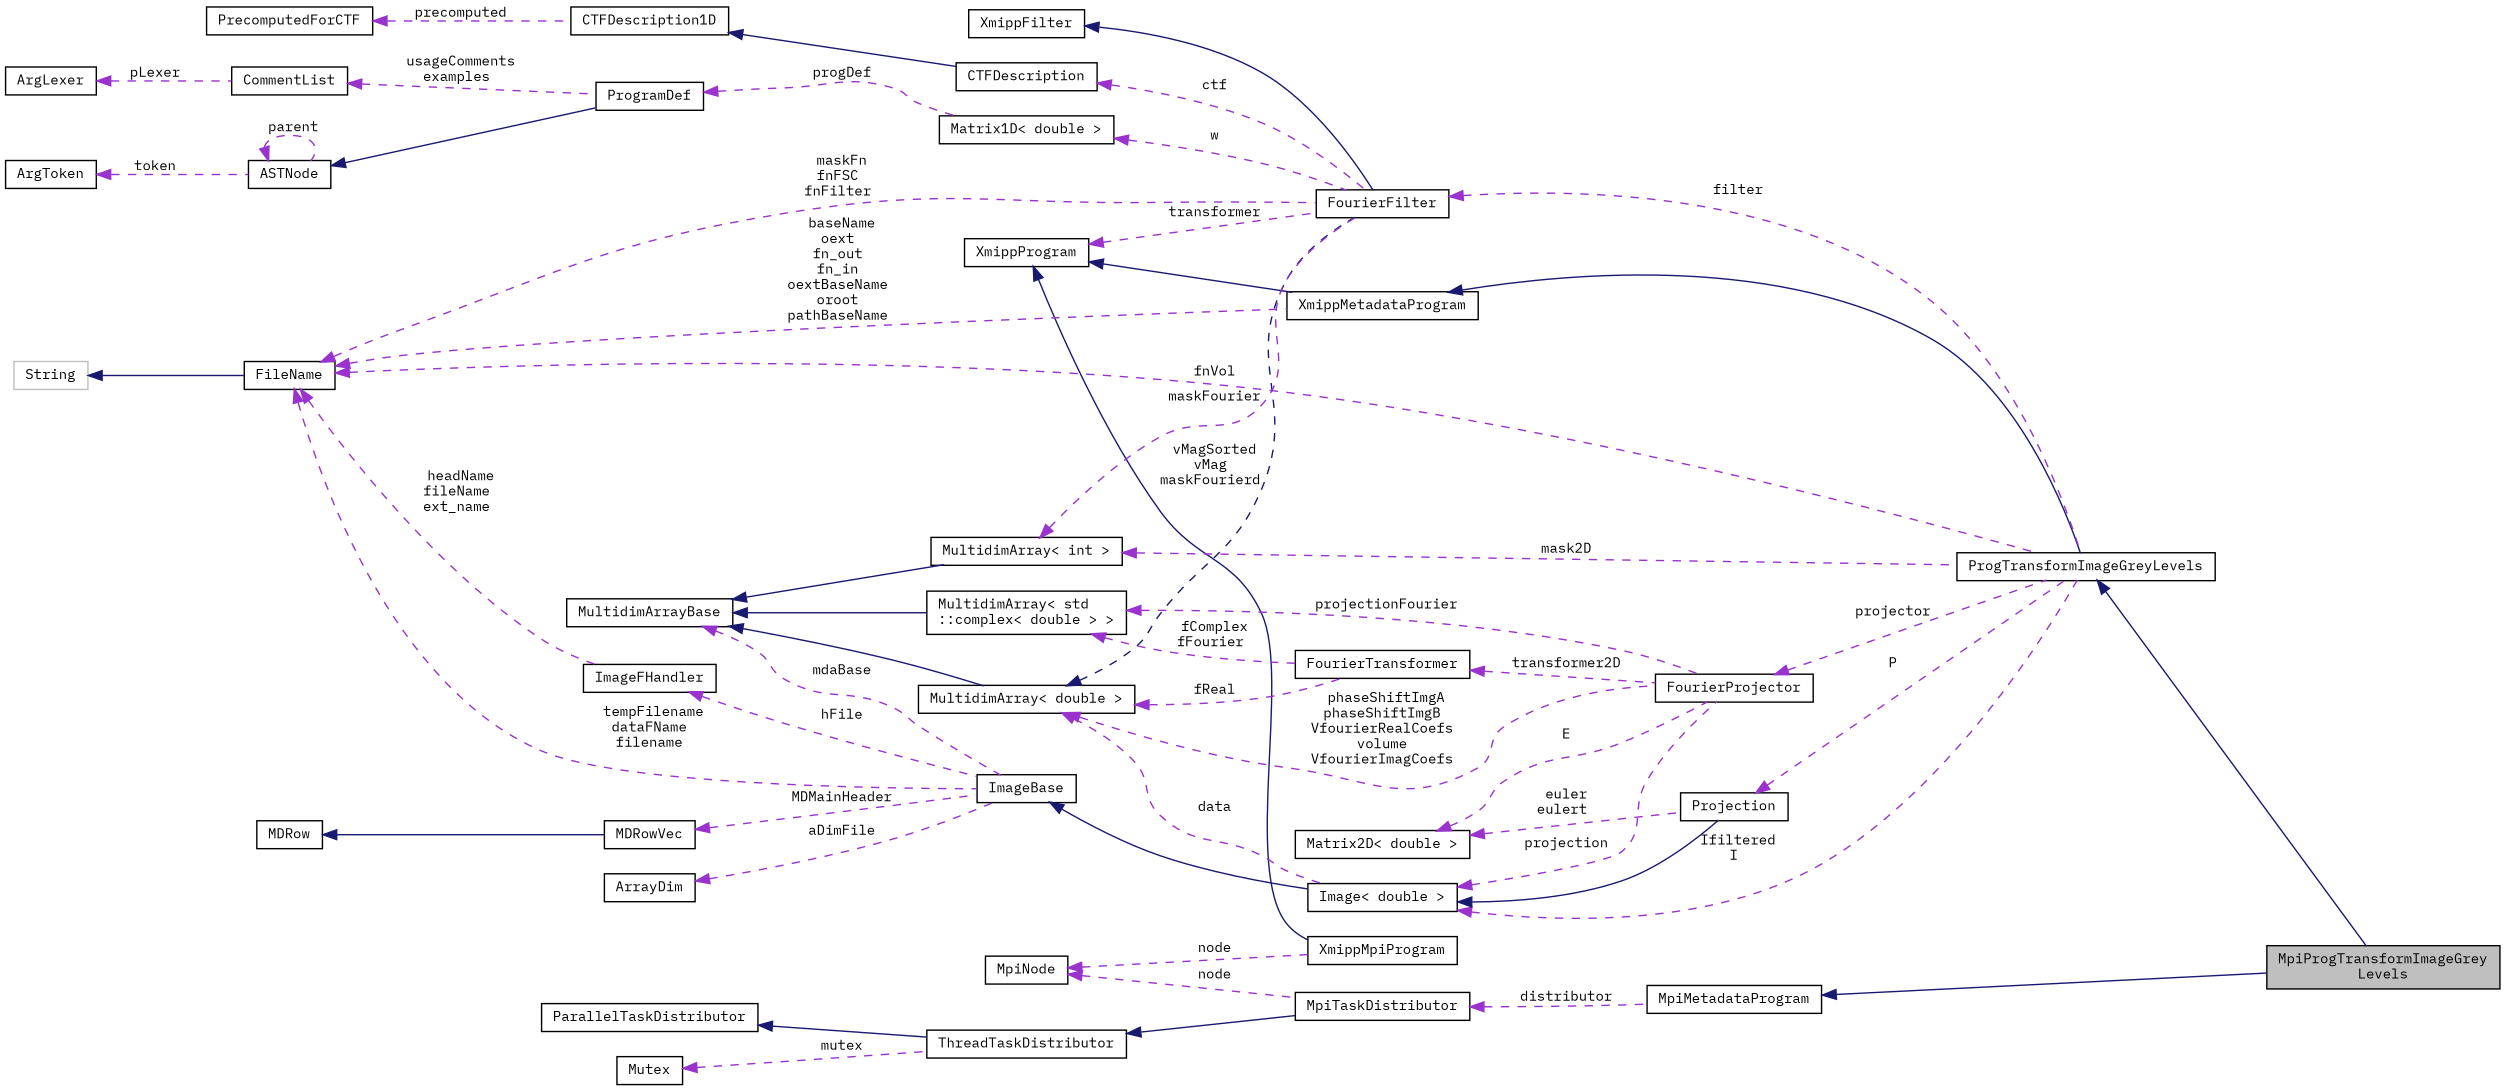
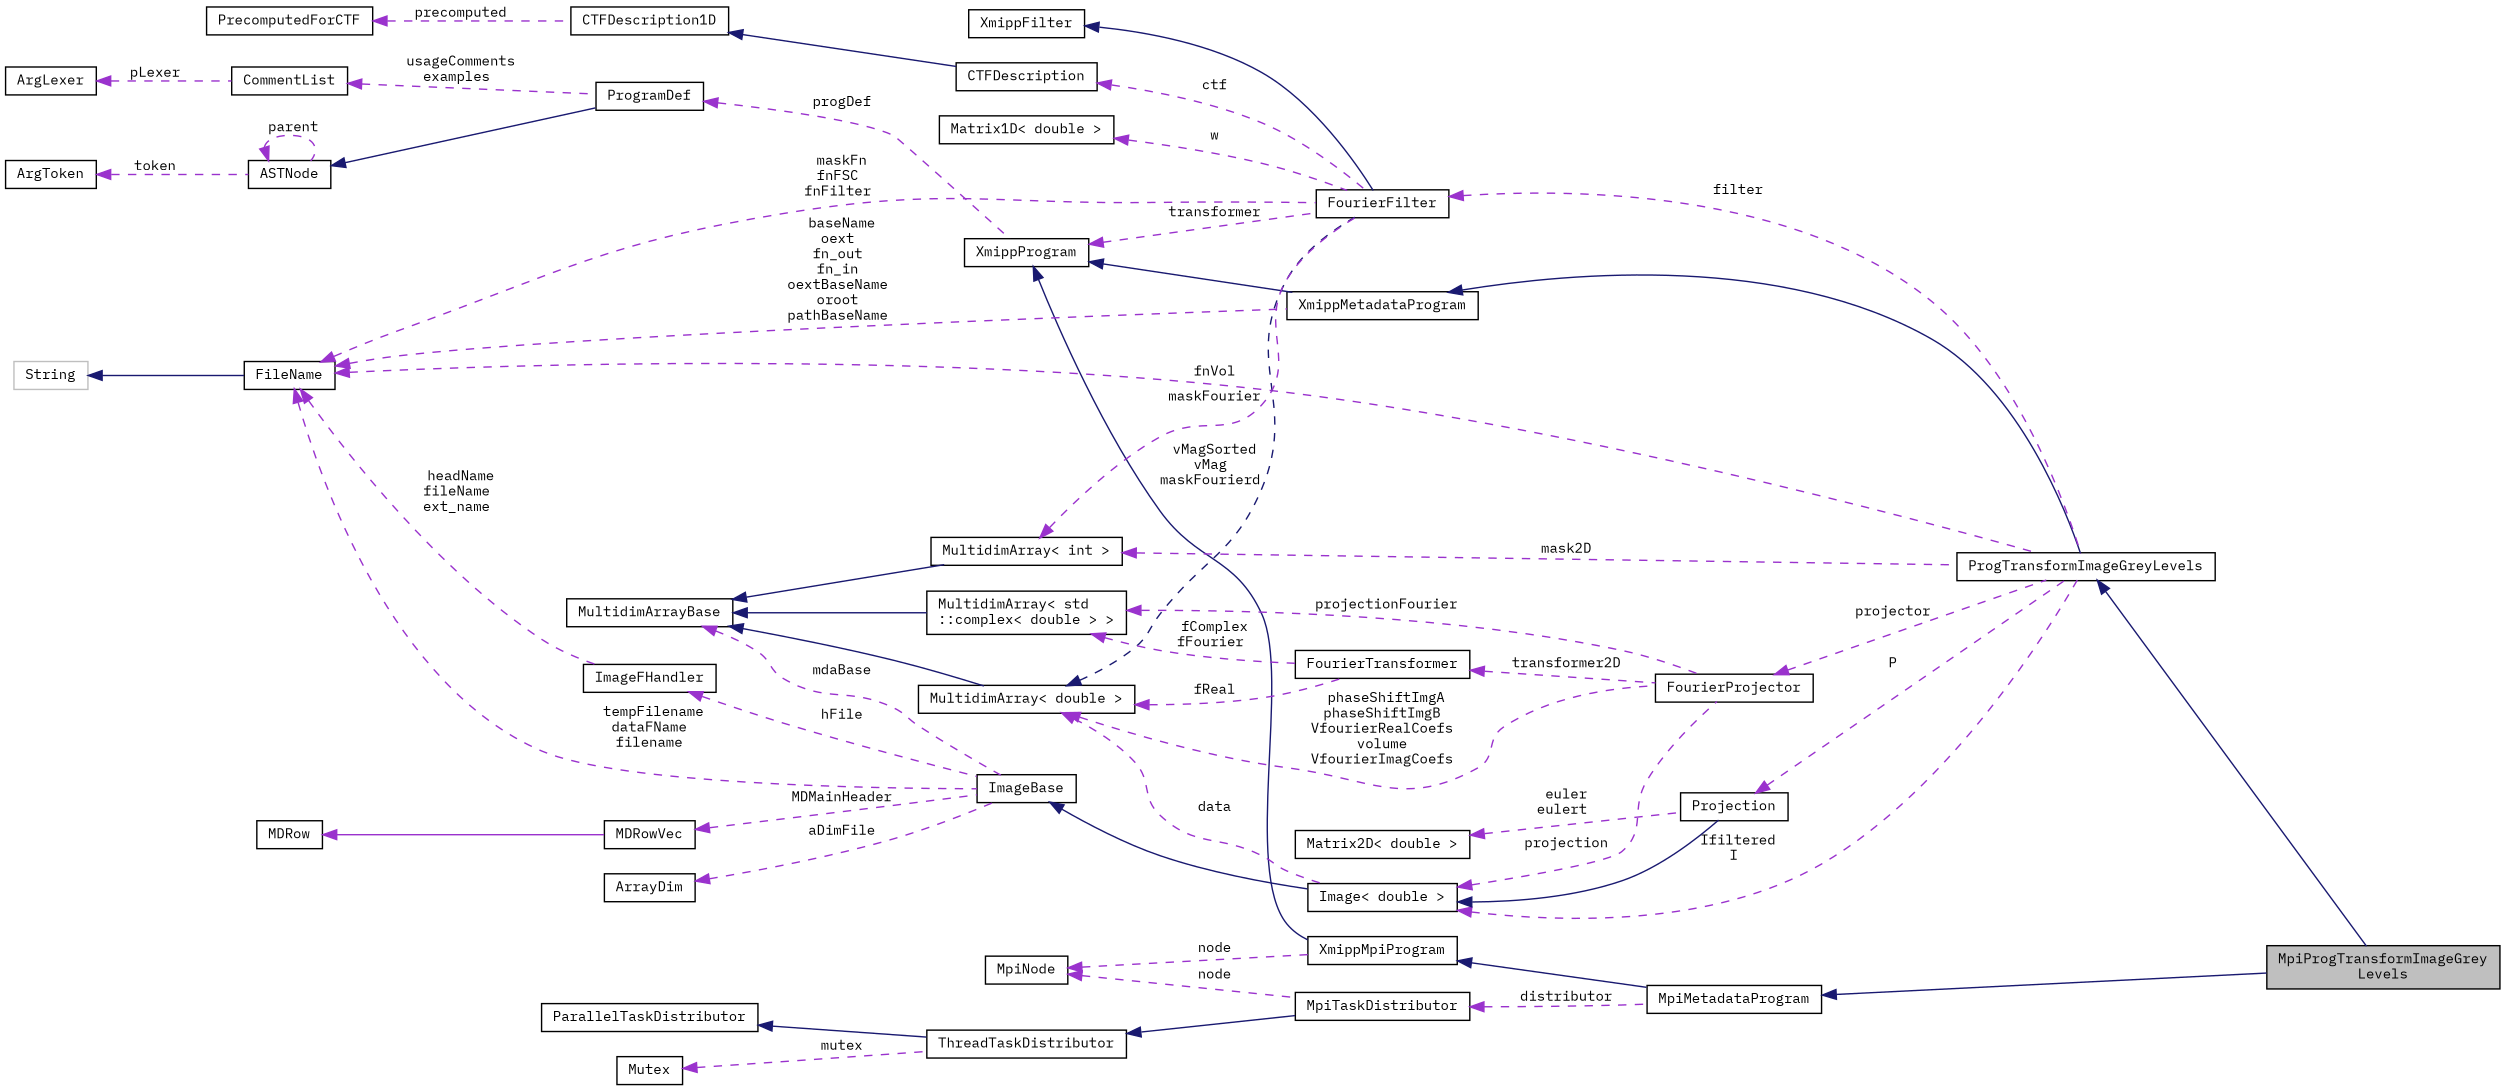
edge "Matrix1D< double >" -> "ProgramDef": now "XmippProgram" -> "ProgramDef"
edge "FourierProjector" -> "Matrix2D< double >": removed, label "E"
edge "MDRowVec" -> "MDRow": color midnightblue -> darkorchid3
edge "MpiMetadataProgram" -> "XmippMpiProgram": added
